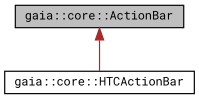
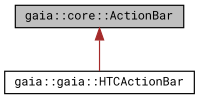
node "gaia::core::HTCActionBar": label "gaia::core::HTCActionBar" -> "gaia::gaia::HTCActionBar"
